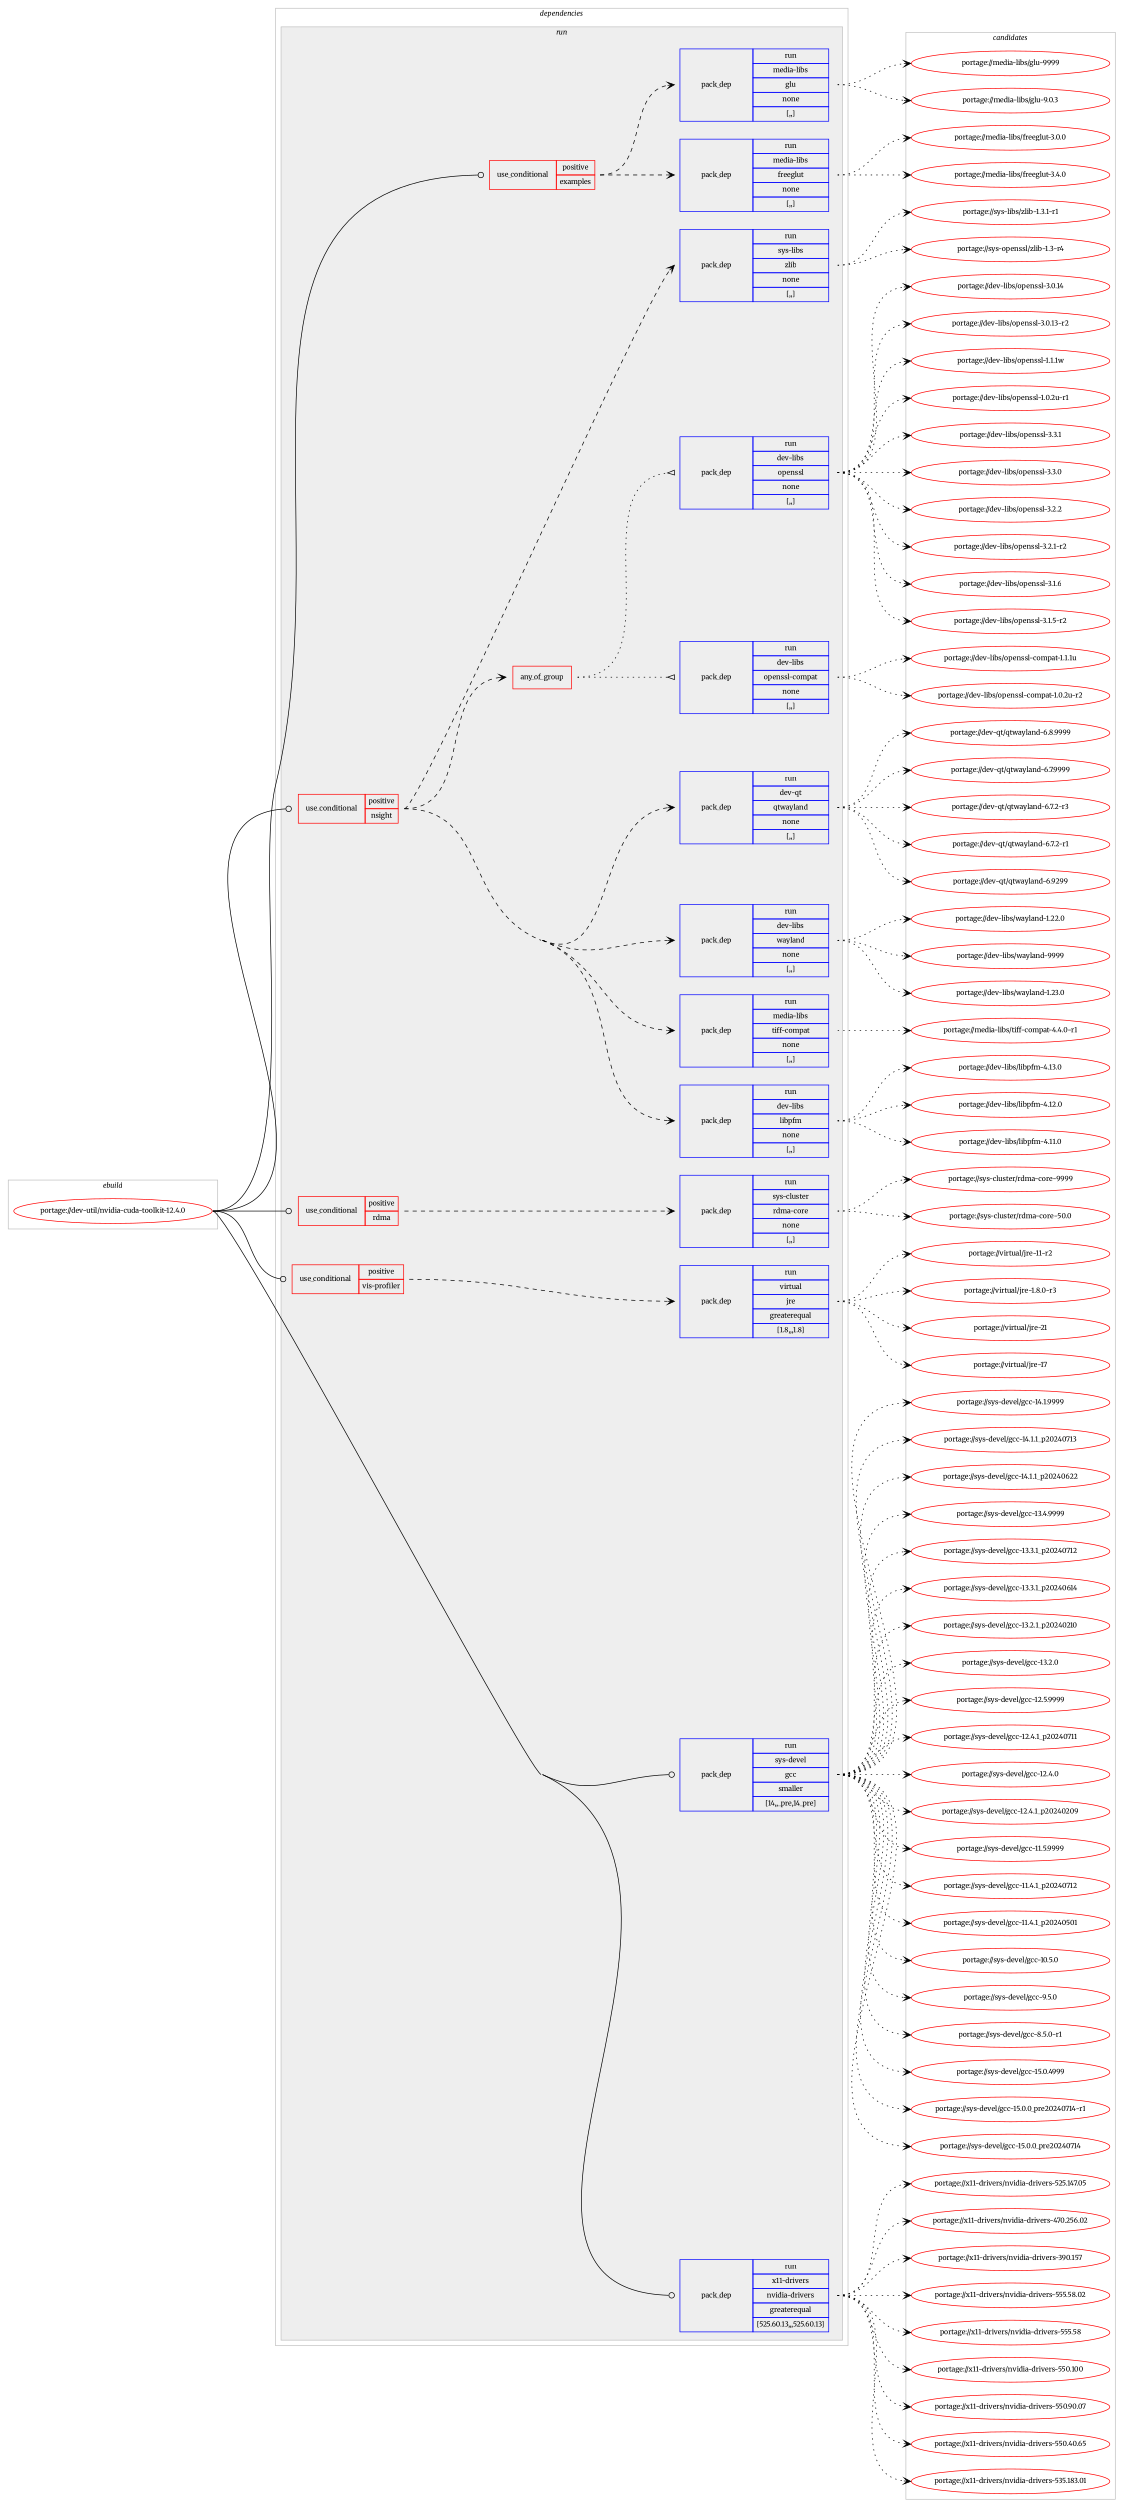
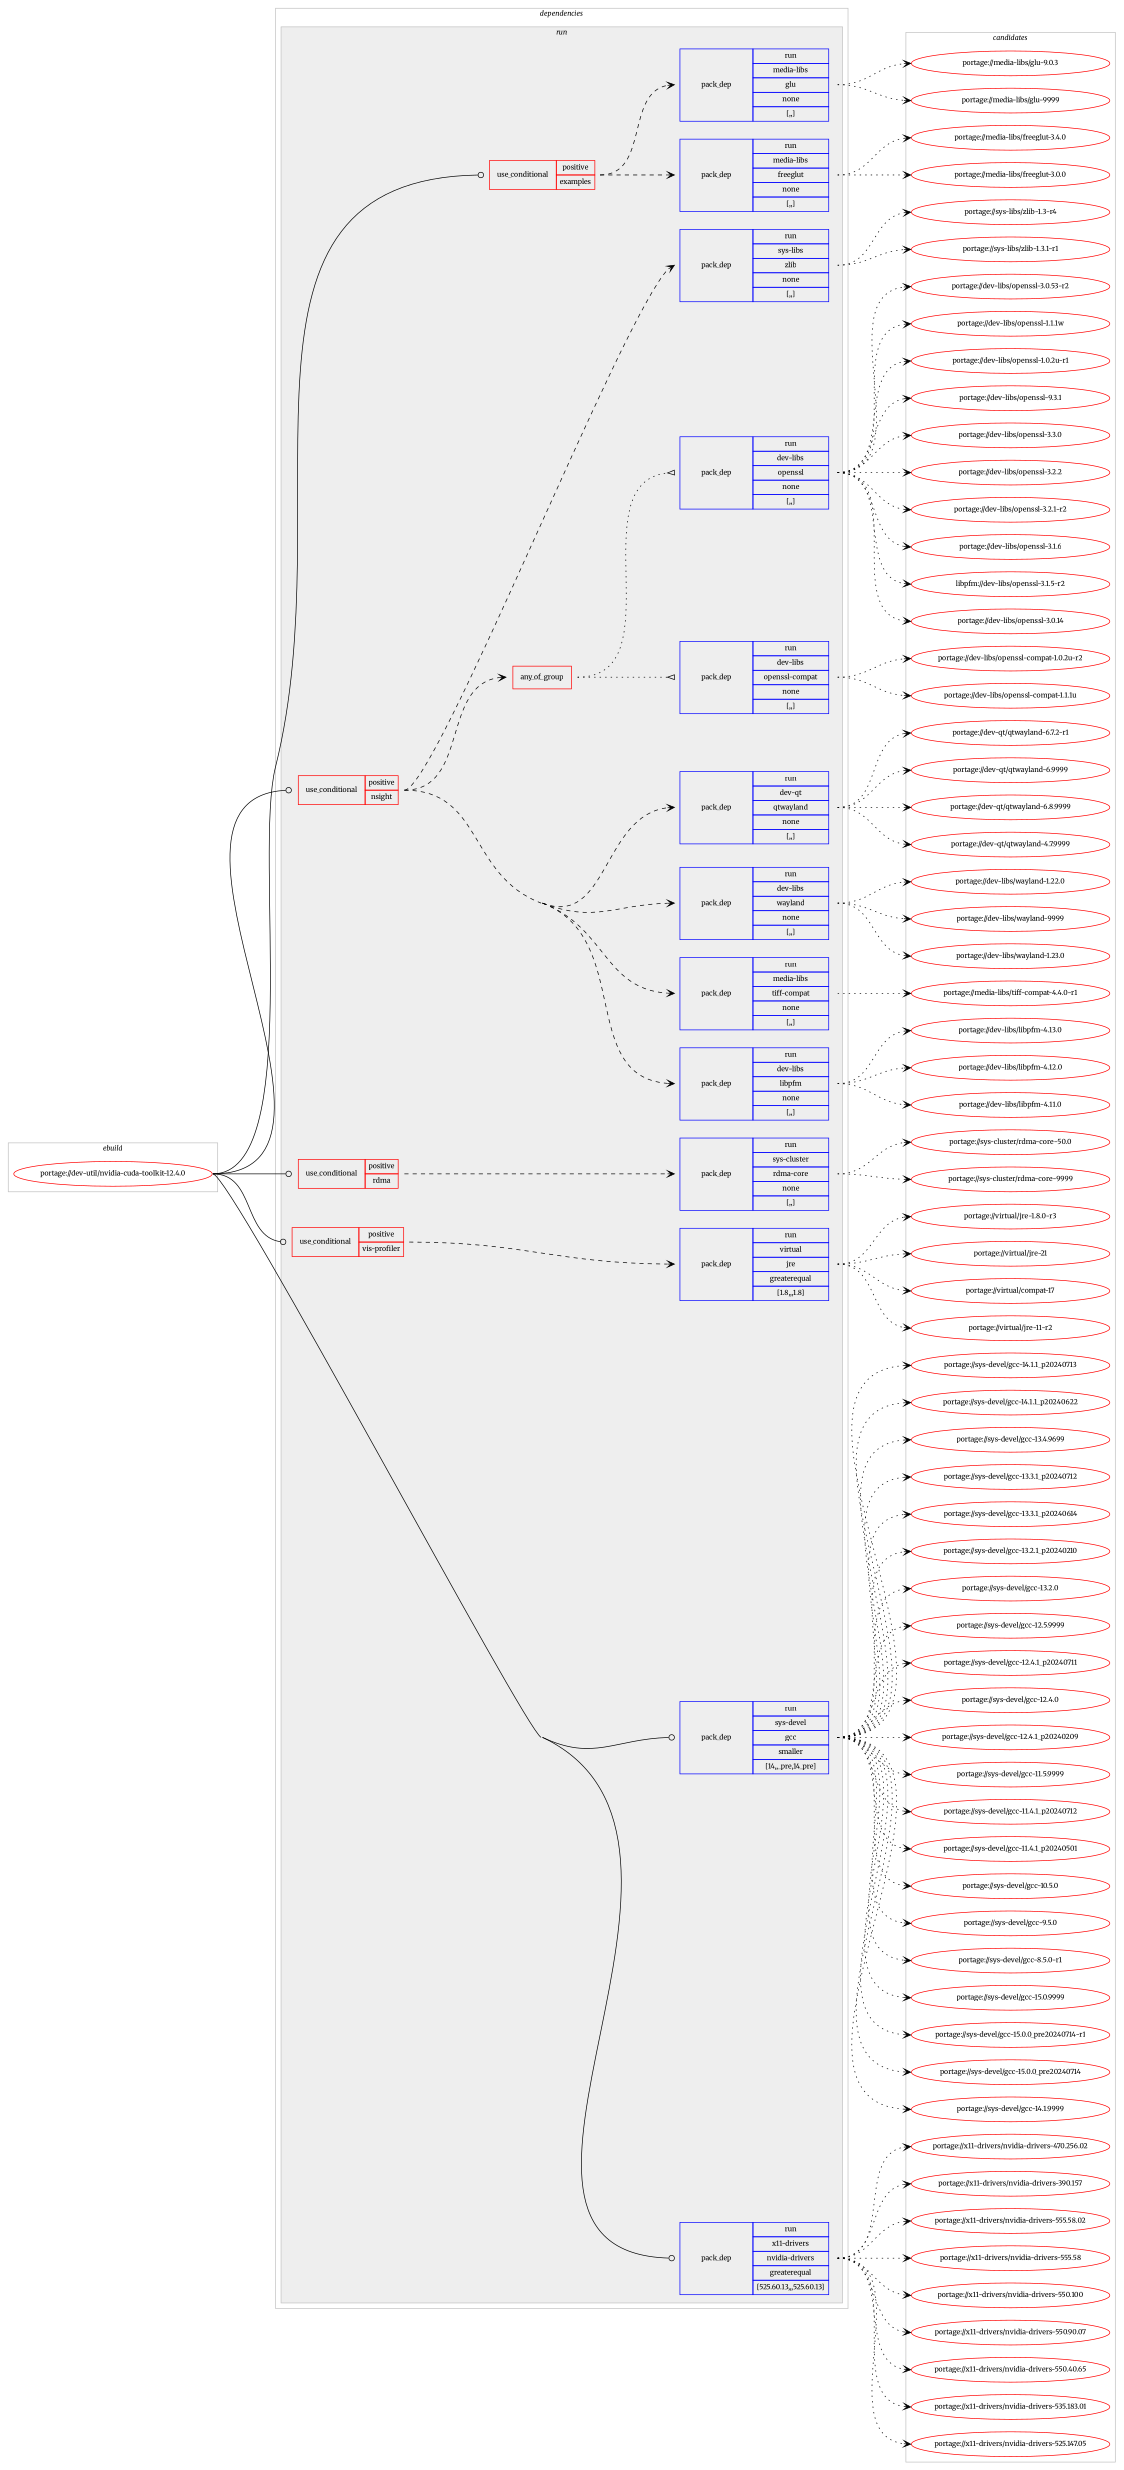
node "portage://sys-openssl/zlib-1.3-r4": label "portage://sys-openssl/zlib-1.3-r4" -> "portage://sys-libs/zlib-1.3-r4"
node "portage://dev-libs/openssl-3.0.13-r2": label "portage://dev-libs/openssl-3.0.13-r2" -> "portage://dev-libs/openssl-3.0.53-r2"
node "portage://dev-libs/openssl-3.3.1": label "portage://dev-libs/openssl-3.3.1" -> "portage://dev-libs/openssl-9.3.1"
node "portage://dev-libs/openssl-3.1.5-r2": label "portage://dev-libs/openssl-3.1.5-r2" -> "libpfm://dev-libs/openssl-3.1.5-r2"
node "portage://dev-qt/qtwayland-6.7.9999": label "portage://dev-qt/qtwayland-6.7.9999" -> "portage://dev-qt/qtwayland-4.7.9999"
node "portage://dev-qt/qtwayland-6.7.2-r3": removed
node "portage://dev-qt/qtwayland-6.9299": label "portage://dev-qt/qtwayland-6.9299" -> "portage://dev-qt/qtwayland-6.9999"
node "portage://virtual/jre-17": label "portage://virtual/jre-17" -> "portage://virtual/compat-17"
node "portage://sys-devel/gcc-13.4.9999": label "portage://sys-devel/gcc-13.4.9999" -> "portage://sys-devel/gcc-13.4.9699"
node "portage://sys-devel/gcc-15.0.4999": label "portage://sys-devel/gcc-15.0.4999" -> "portage://sys-devel/gcc-15.0.9999"
